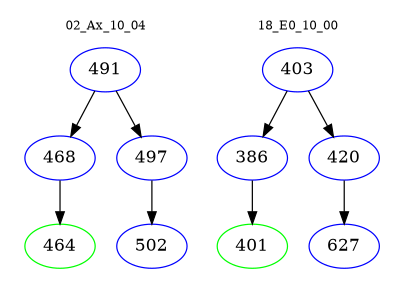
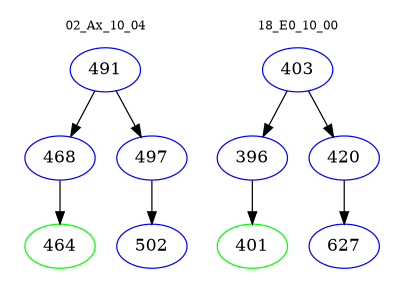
node "386": label "386" -> "396"
